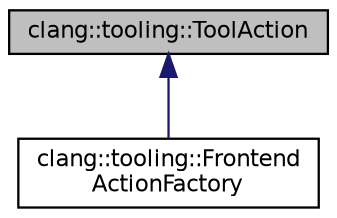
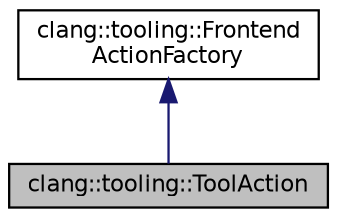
edge "clang::tooling::Frontend ActionFactory" -> "clang::tooling::ToolAction": reversed
